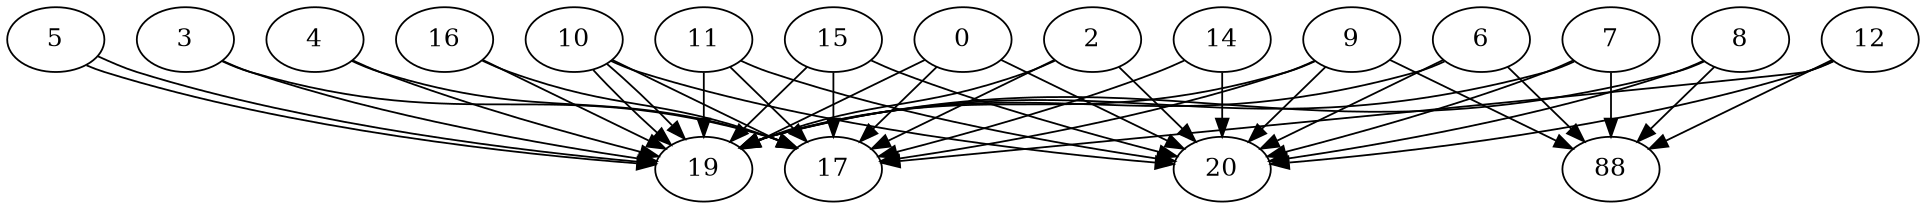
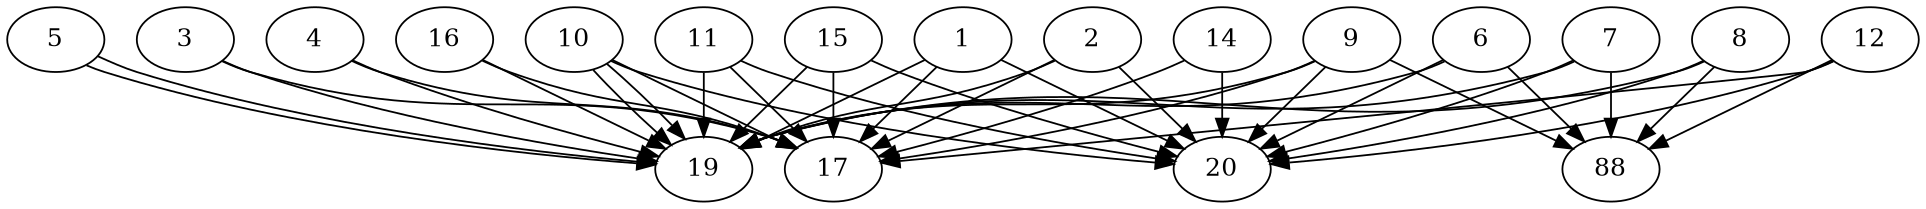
node "0": label "0" -> "1"
